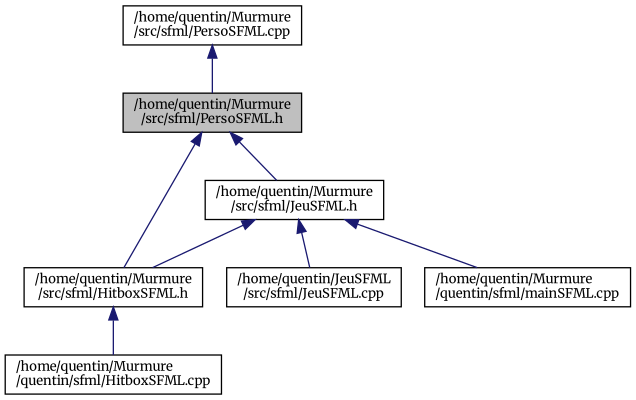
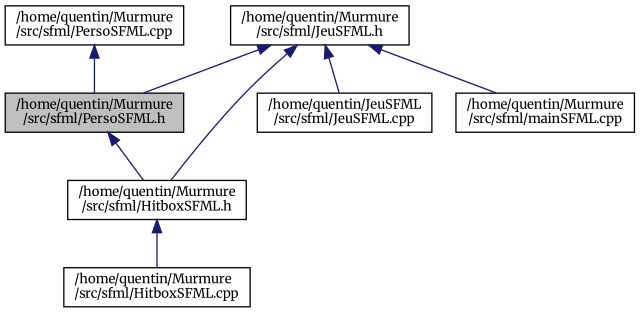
edge "/home/quentin/Murmure /src/sfml/JeuSFML.h" -> "/home/quentin/Murmure /src/sfml/PersoSFML.h": reversed
node "/home/quentin/Murmure /quentin/sfml/mainSFML.cpp": label "/home/quentin/Murmure /quentin/sfml/mainSFML.cpp" -> "/home/quentin/Murmure /src/sfml/mainSFML.cpp"
node "/home/quentin/Murmure /quentin/sfml/HitboxSFML.cpp": label "/home/quentin/Murmure /quentin/sfml/HitboxSFML.cpp" -> "/home/quentin/Murmure /src/sfml/HitboxSFML.cpp"
